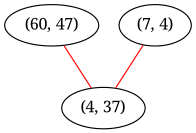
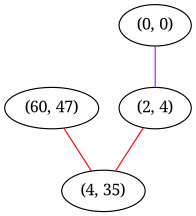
node "(7, 4)": label "(7, 4)" -> "(2, 4)"
node "(0, 0)": added
node "(4, 37)": label "(4, 37)" -> "(4, 35)"
